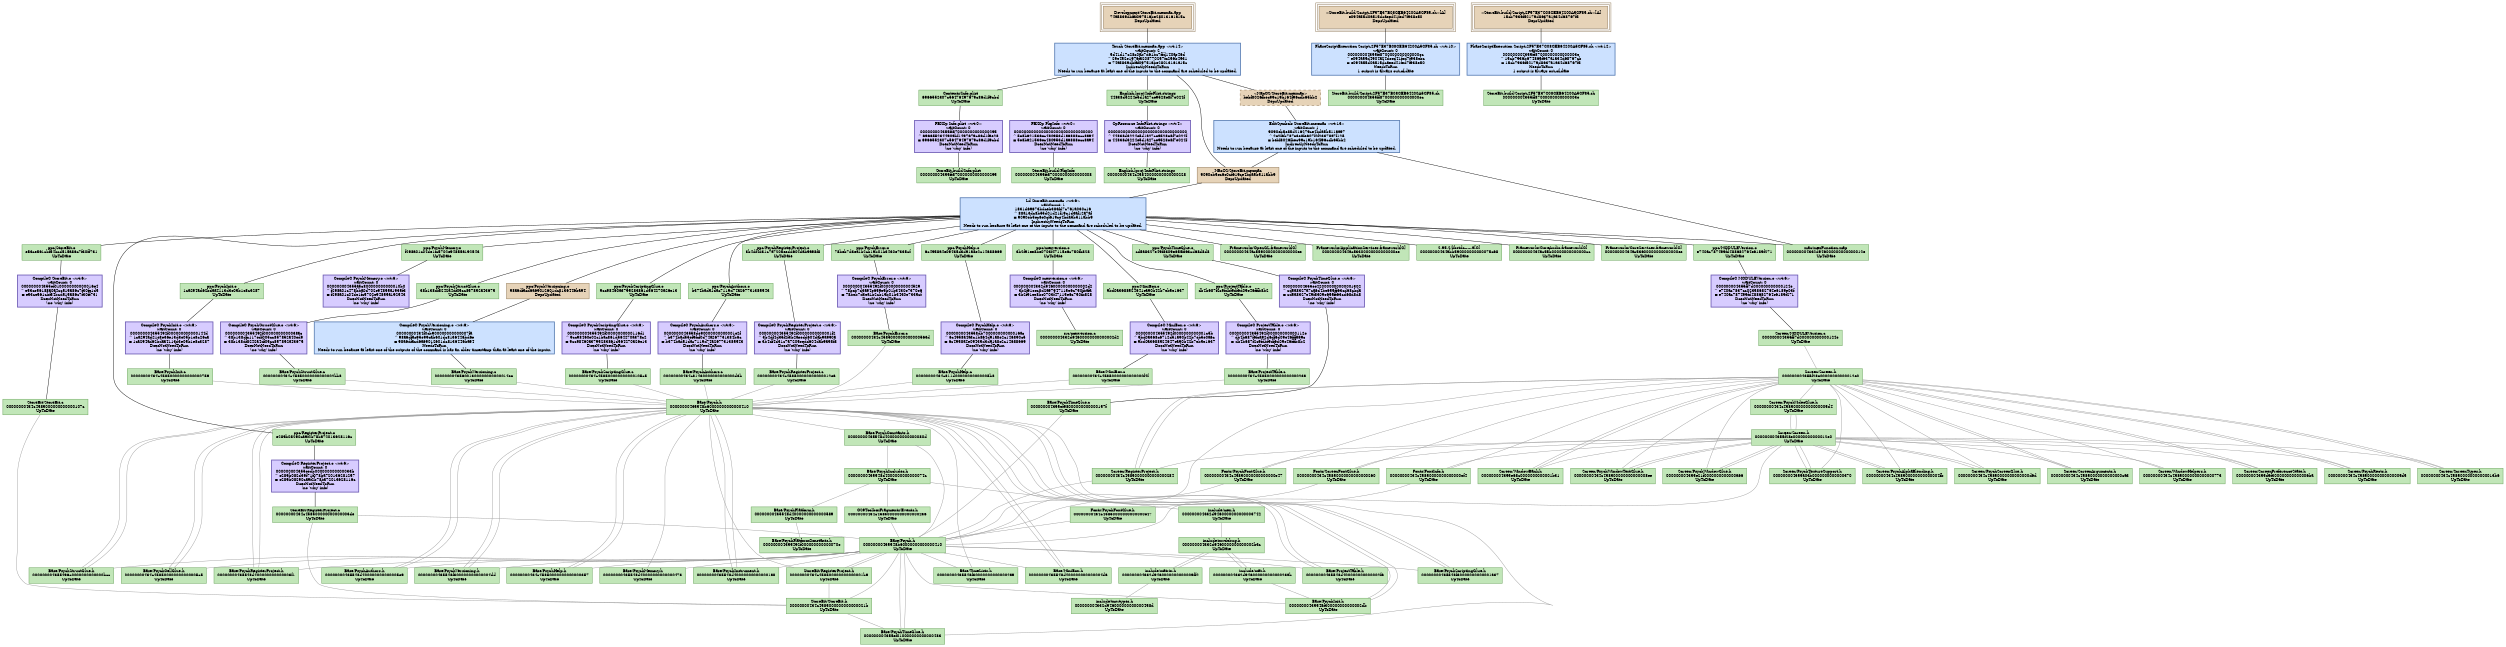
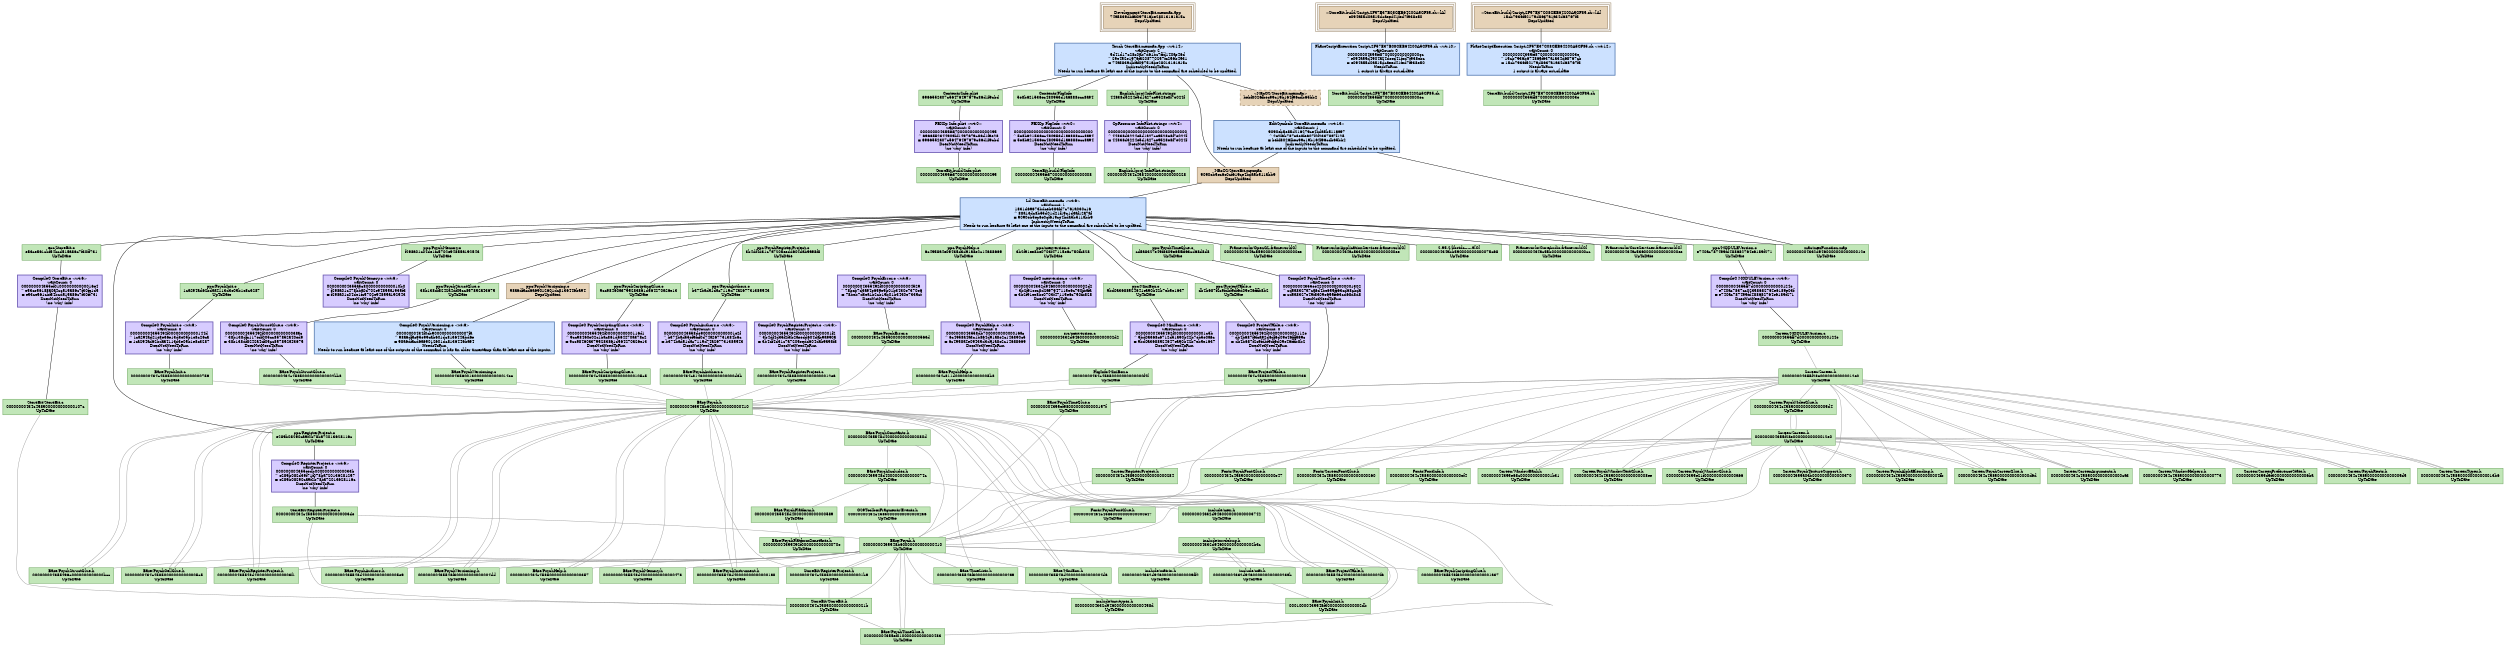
node "Contents/PkgInfo 5e8b621536ec480953d1a6888ecc8a94 UpToDate": added
node "ppc/StoreBit.o e53ce561cbf54bcd515a86c7f30ff731 UpToDate": label "ppc/StoreBit.o e53ce561cbf54bcd515a86c7f30ff731 UpToDate" -> "ecc/StoreBit.o e53ce561cbf54bcd515a86c7f30ff731 UpToDate"
node "ppc/PsychError.o 78beb7d3ea1b2cb19b01b3430e7335cf UpToDate": removed
node "Base/MiniBox.c 00000000434c45850000000000000f4f UpToDate": label "Base/MiniBox.c 00000000434c45850000000000000f4f UpToDate" -> "PkgInfo/MiniBox.c 00000000434c45850000000000000f4f UpToDate"
edge "include/mex.h 000000004332d9460000000000003742 UpToDate" -- "include/mwdebug.h 000000004332d9460000000000002b3c UpToDate": removed
edge "include/matrix.h 000000004332d9460000000000009ff2 UpToDate" -- "include/tmwtypes.h 000000004332d946000000000000458d UpToDate": now "Base/MiniBox.h 00000000435548d400000000000004d6 UpToDate" -- "include/tmwtypes.h 000000004332d946000000000000458d UpToDate"
node "Base/PsychInit.h 00000000435548f300000000000002db UpToDate": label "Base/PsychInit.h 00000000435548f300000000000002db UpToDate" -> "Base/PsychInit.h 00010000435548f300000000000002db UpToDate"
